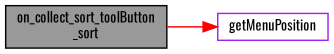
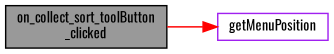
node "on_collect_sort_toolButton _sort": label "on_collect_sort_toolButton _sort" -> "on_collect_sort_toolButton _clicked"
